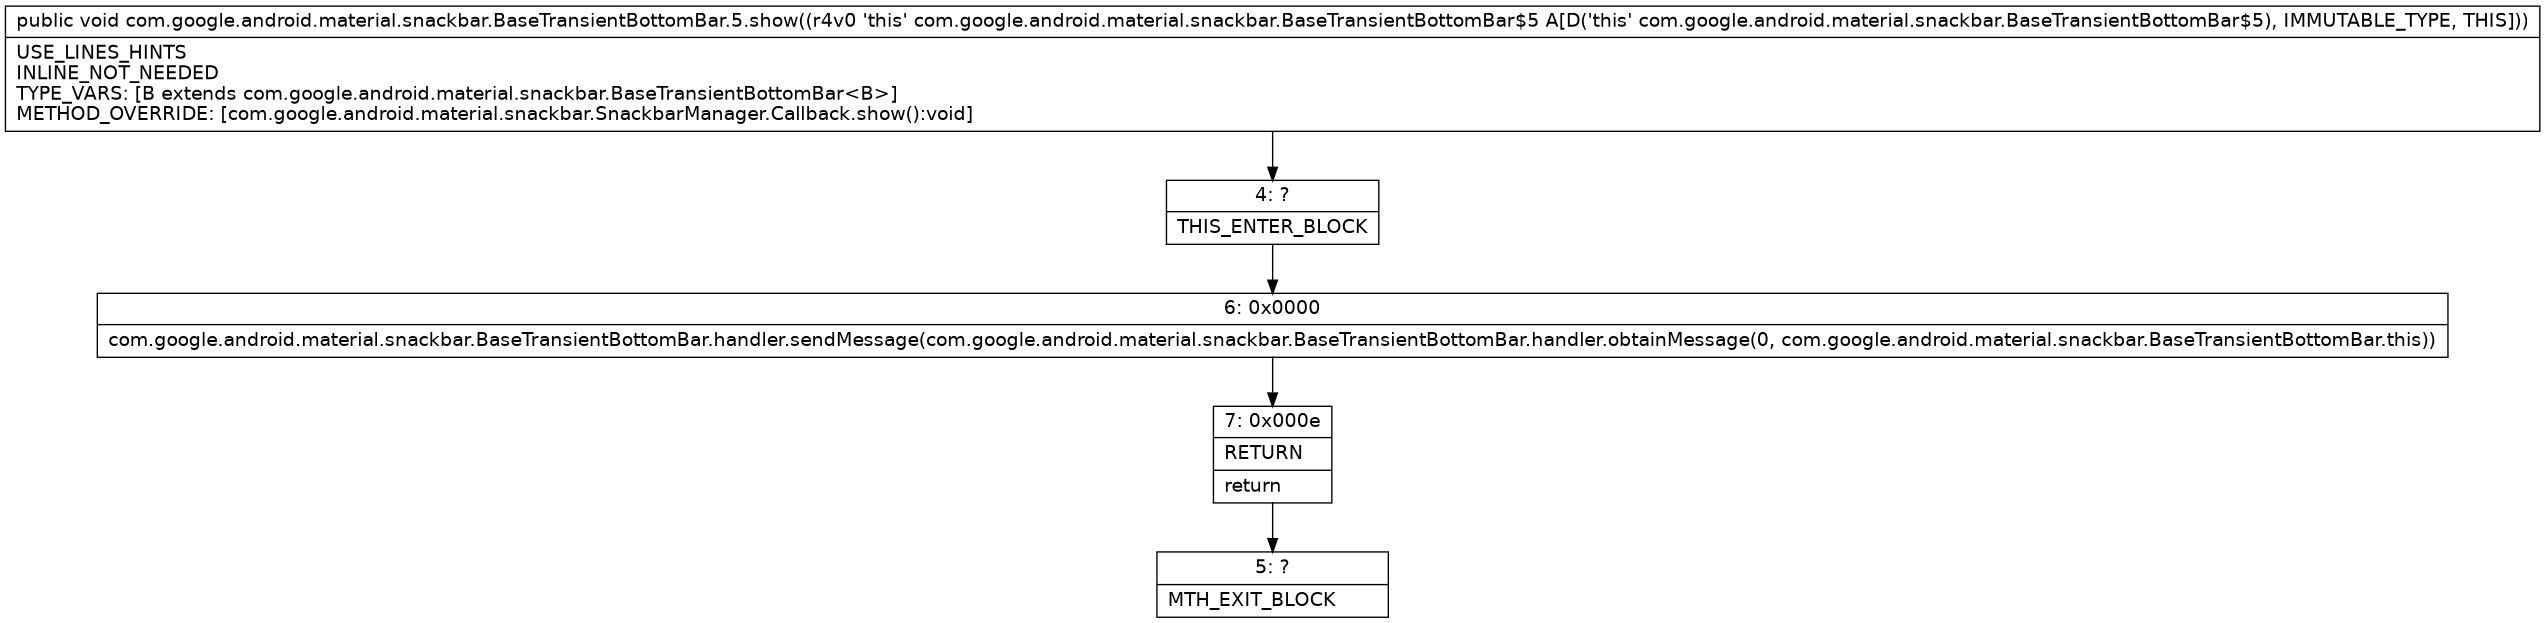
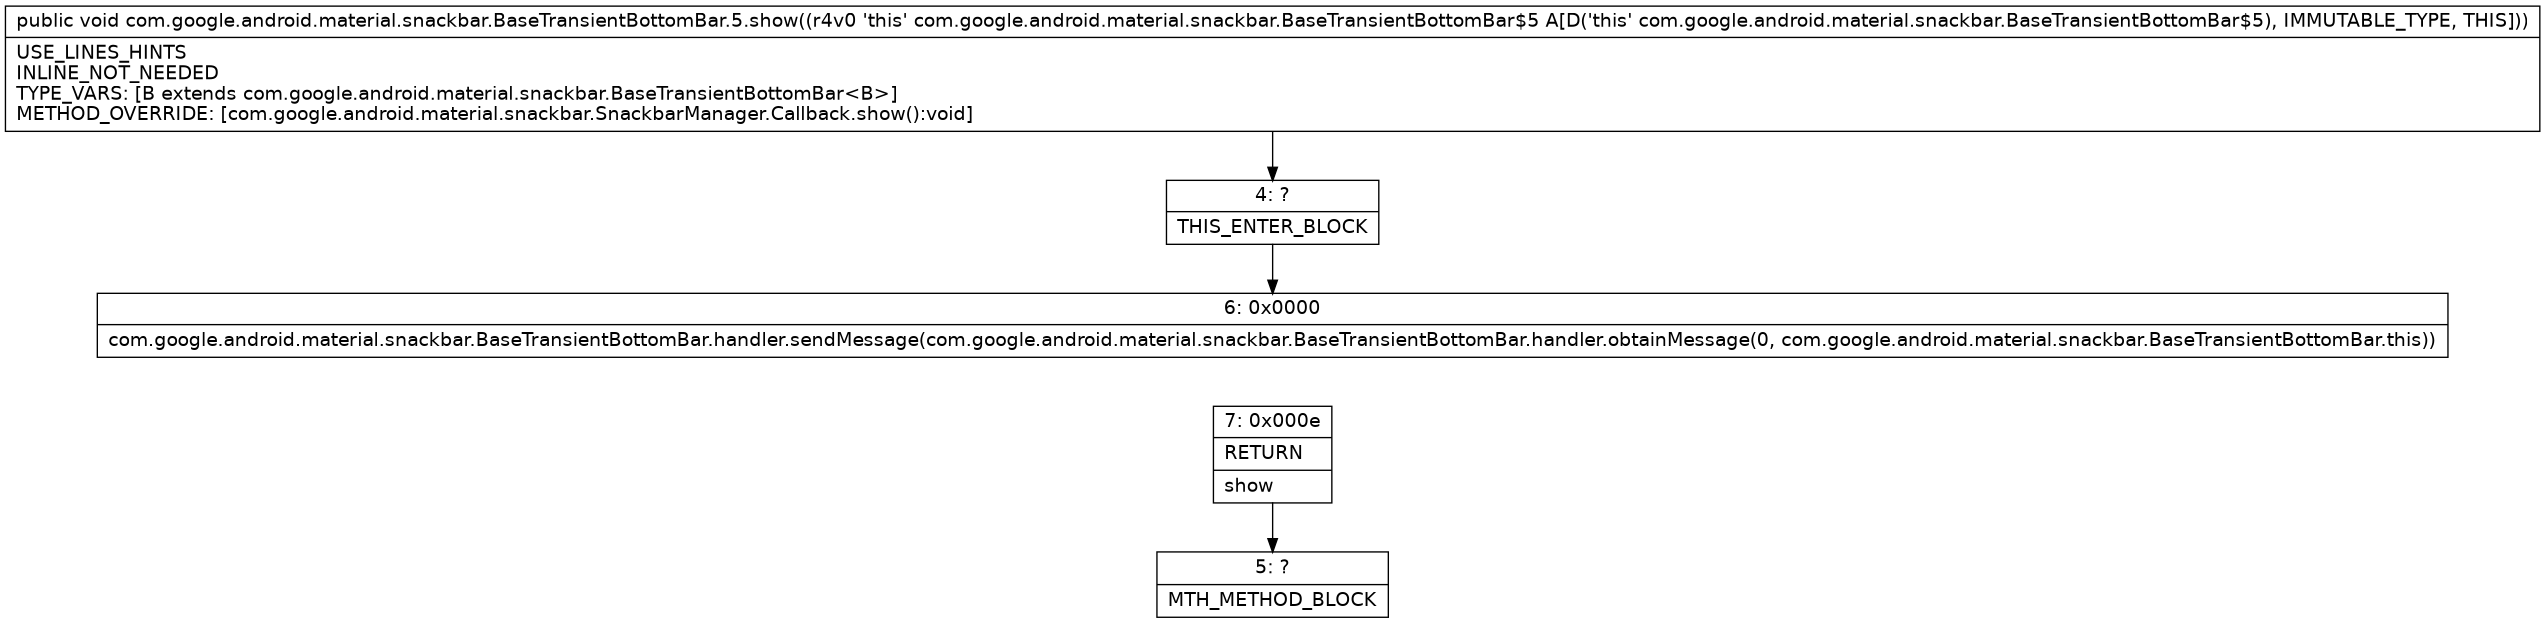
edge "6: 0x0000" -> "7: 0x000e": removed
node "7: 0x000e": text "return" -> "show"
node "5: ?": text "MTH_EXIT_BLOCK" -> "MTH_METHOD_BLOCK"
